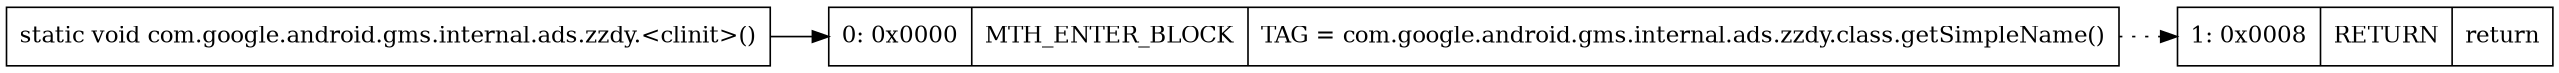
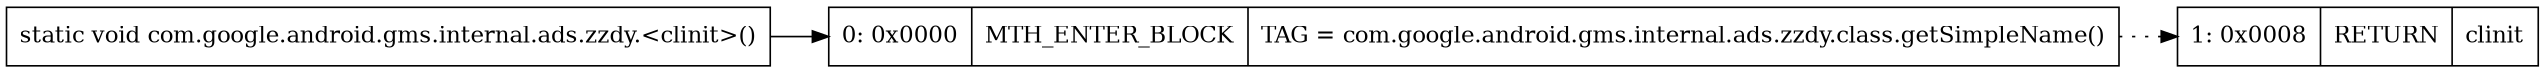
node "1: 0x0008": text "return" -> "clinit"
